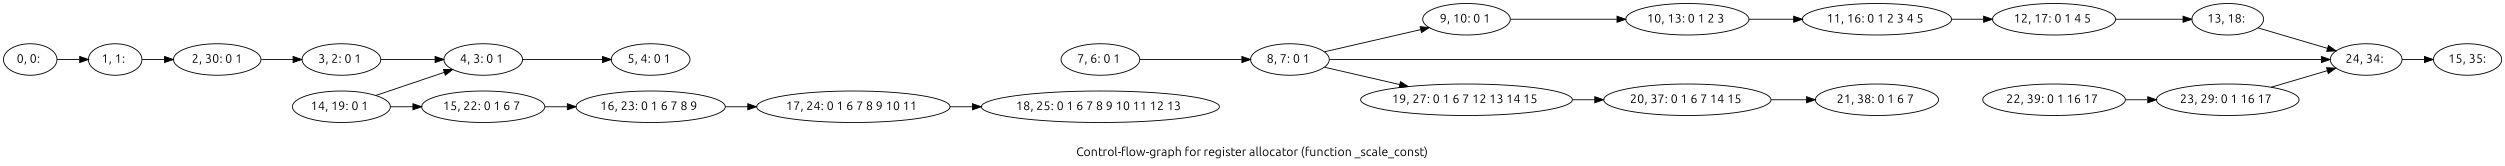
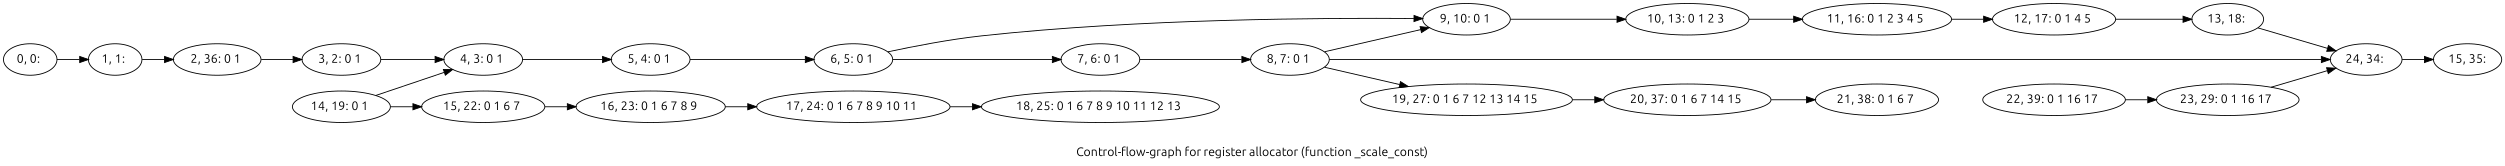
node "2, 30: 0 1": label "2, 30: 0 1" -> "2, 36: 0 1"
node "6, 5: 0 1": added
